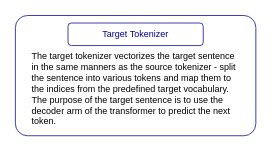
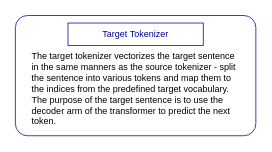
node "Target Tokenizer": shape rounded rectangle -> rectangle
